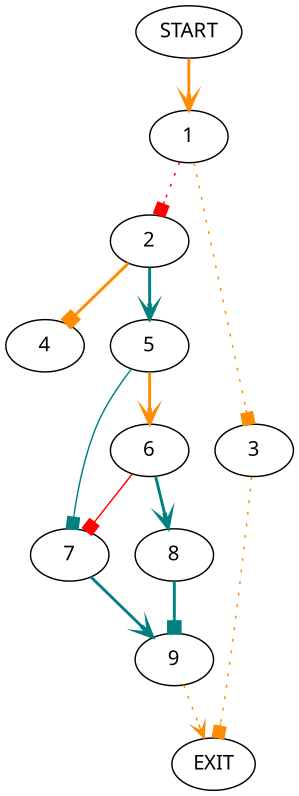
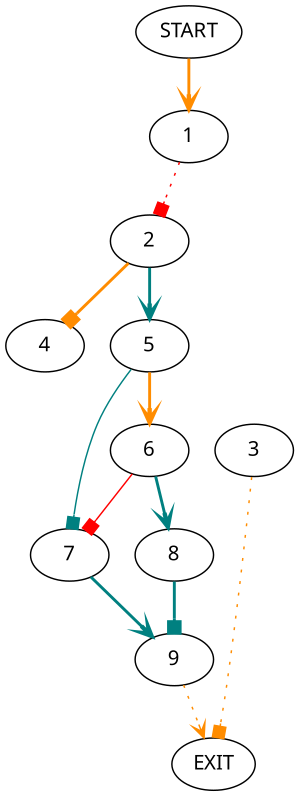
edge "1" -> "3": removed
